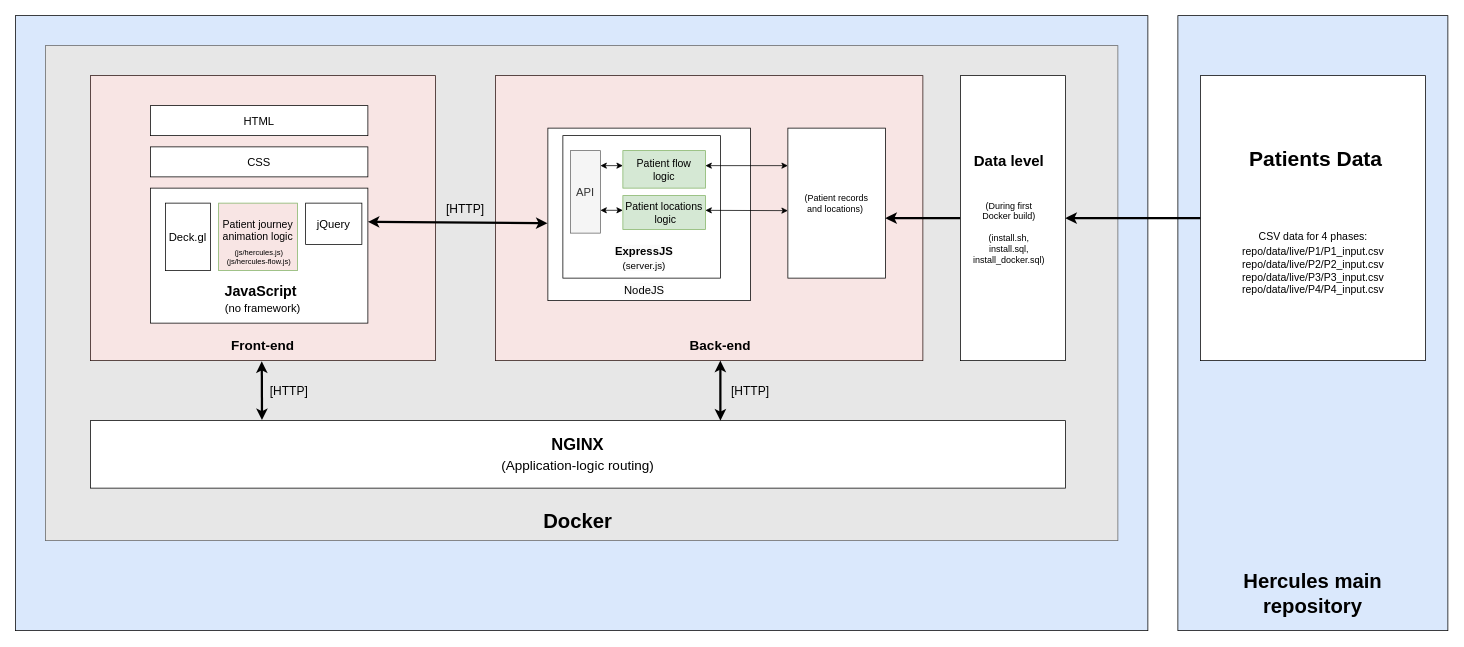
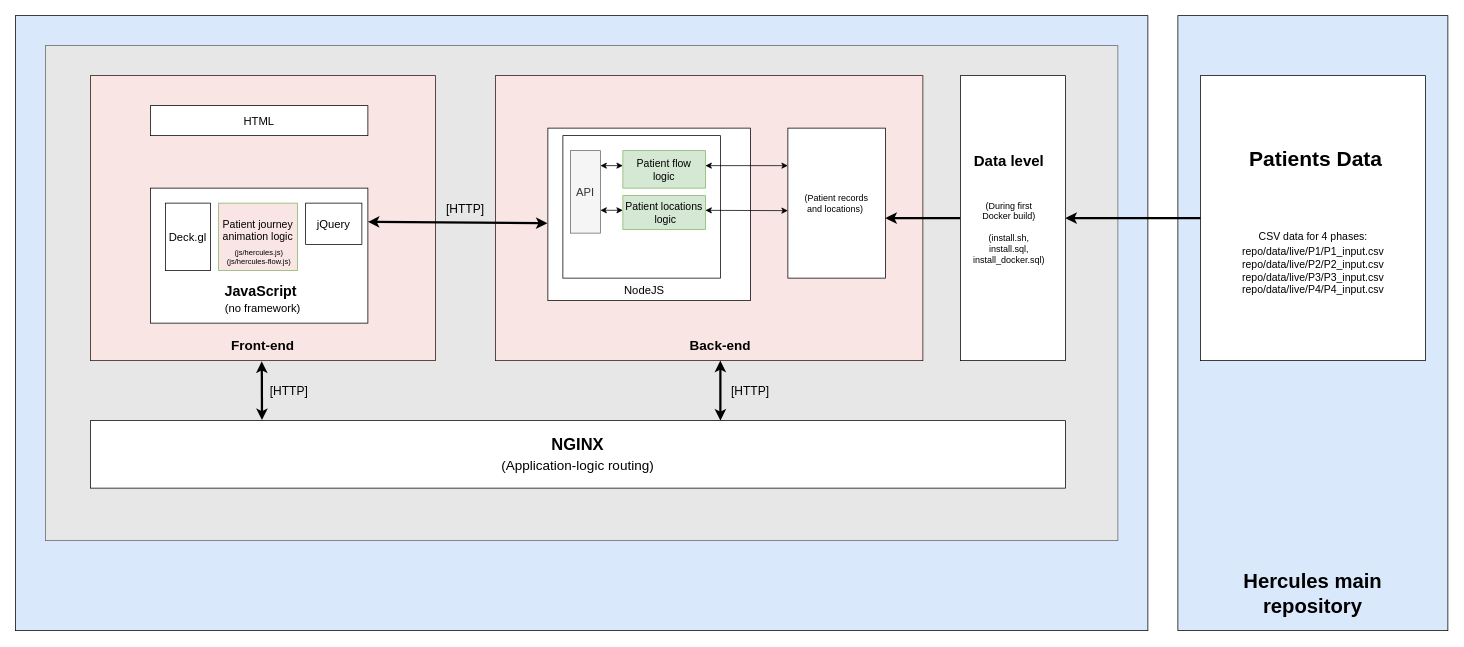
node "CSS": removed
node "ExpressJS (server.js)": removed
node "Docker": removed
